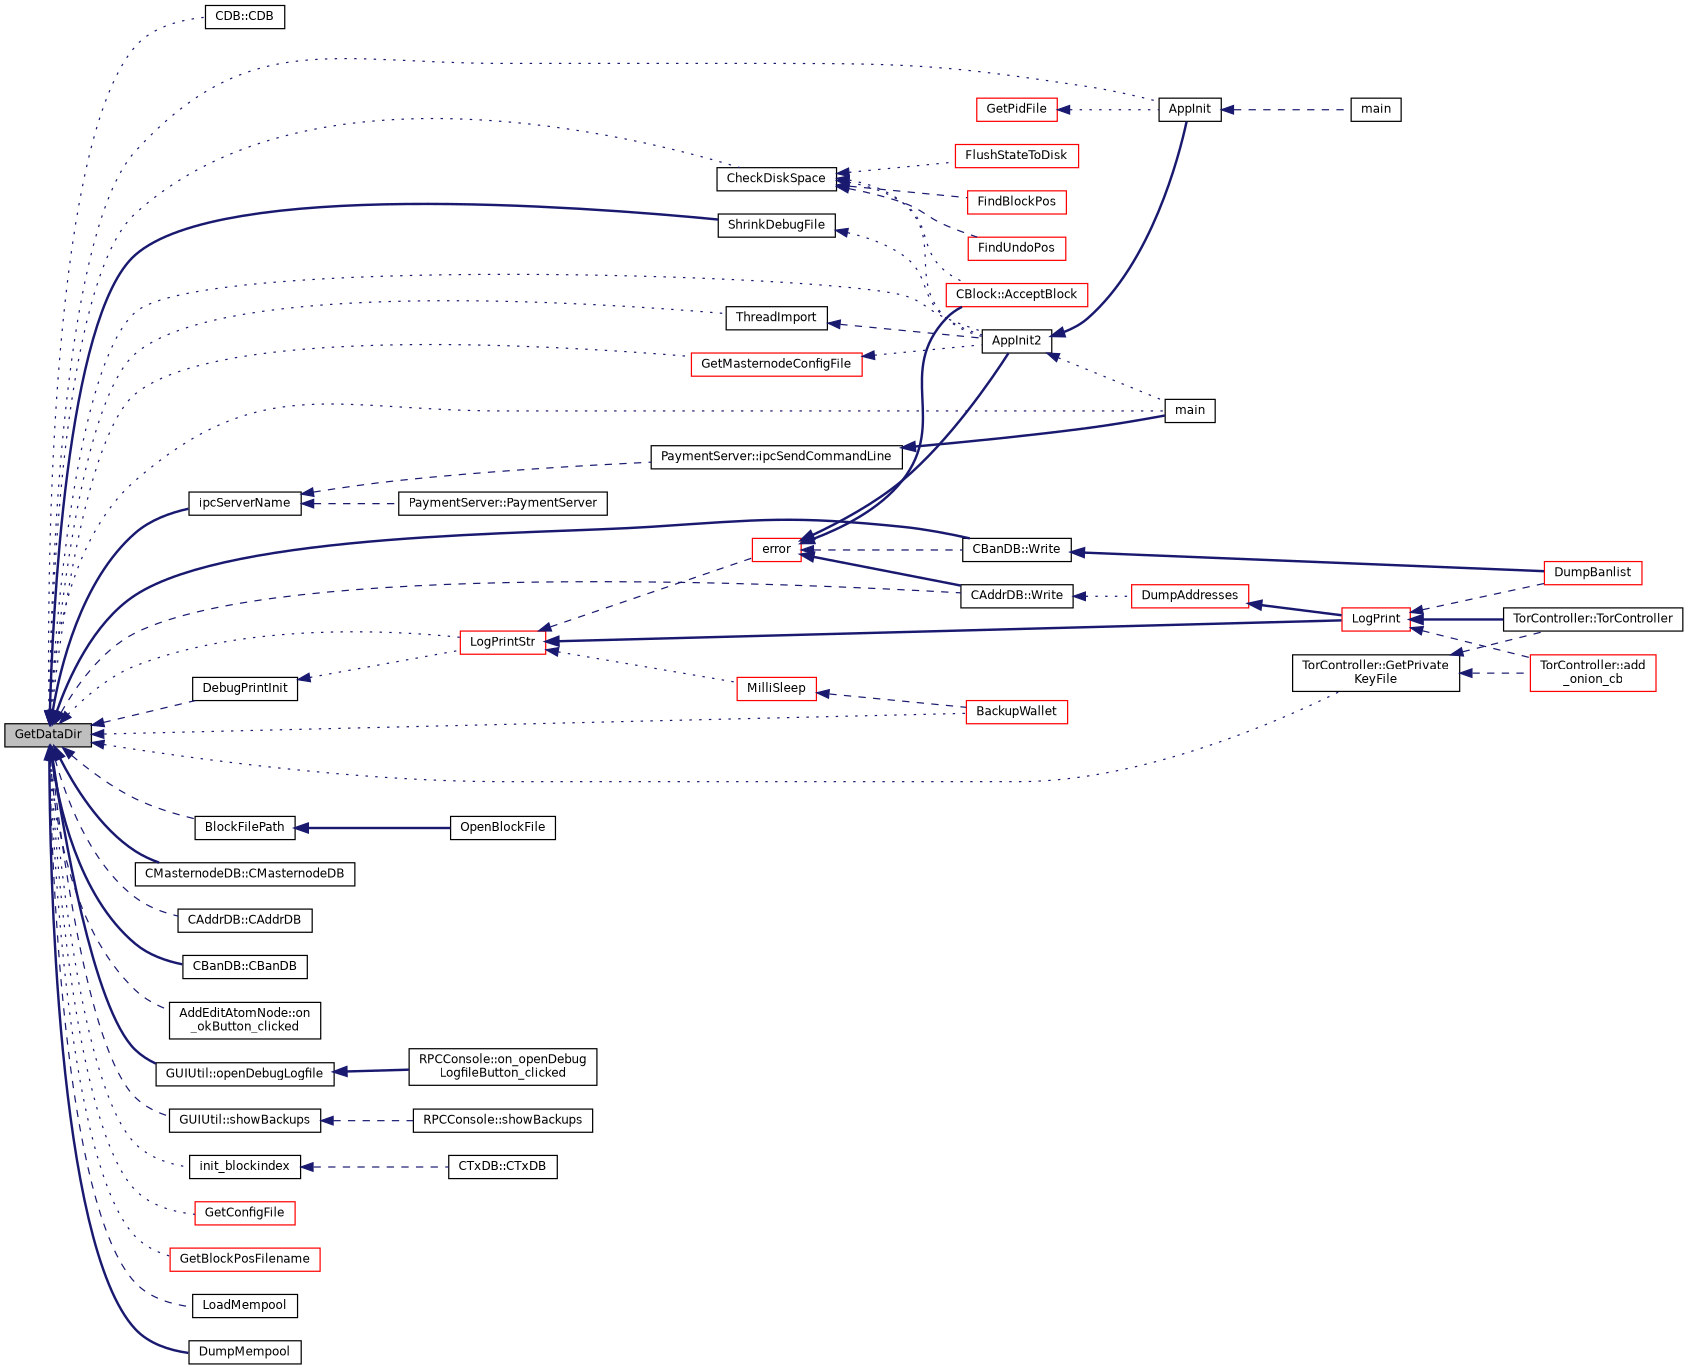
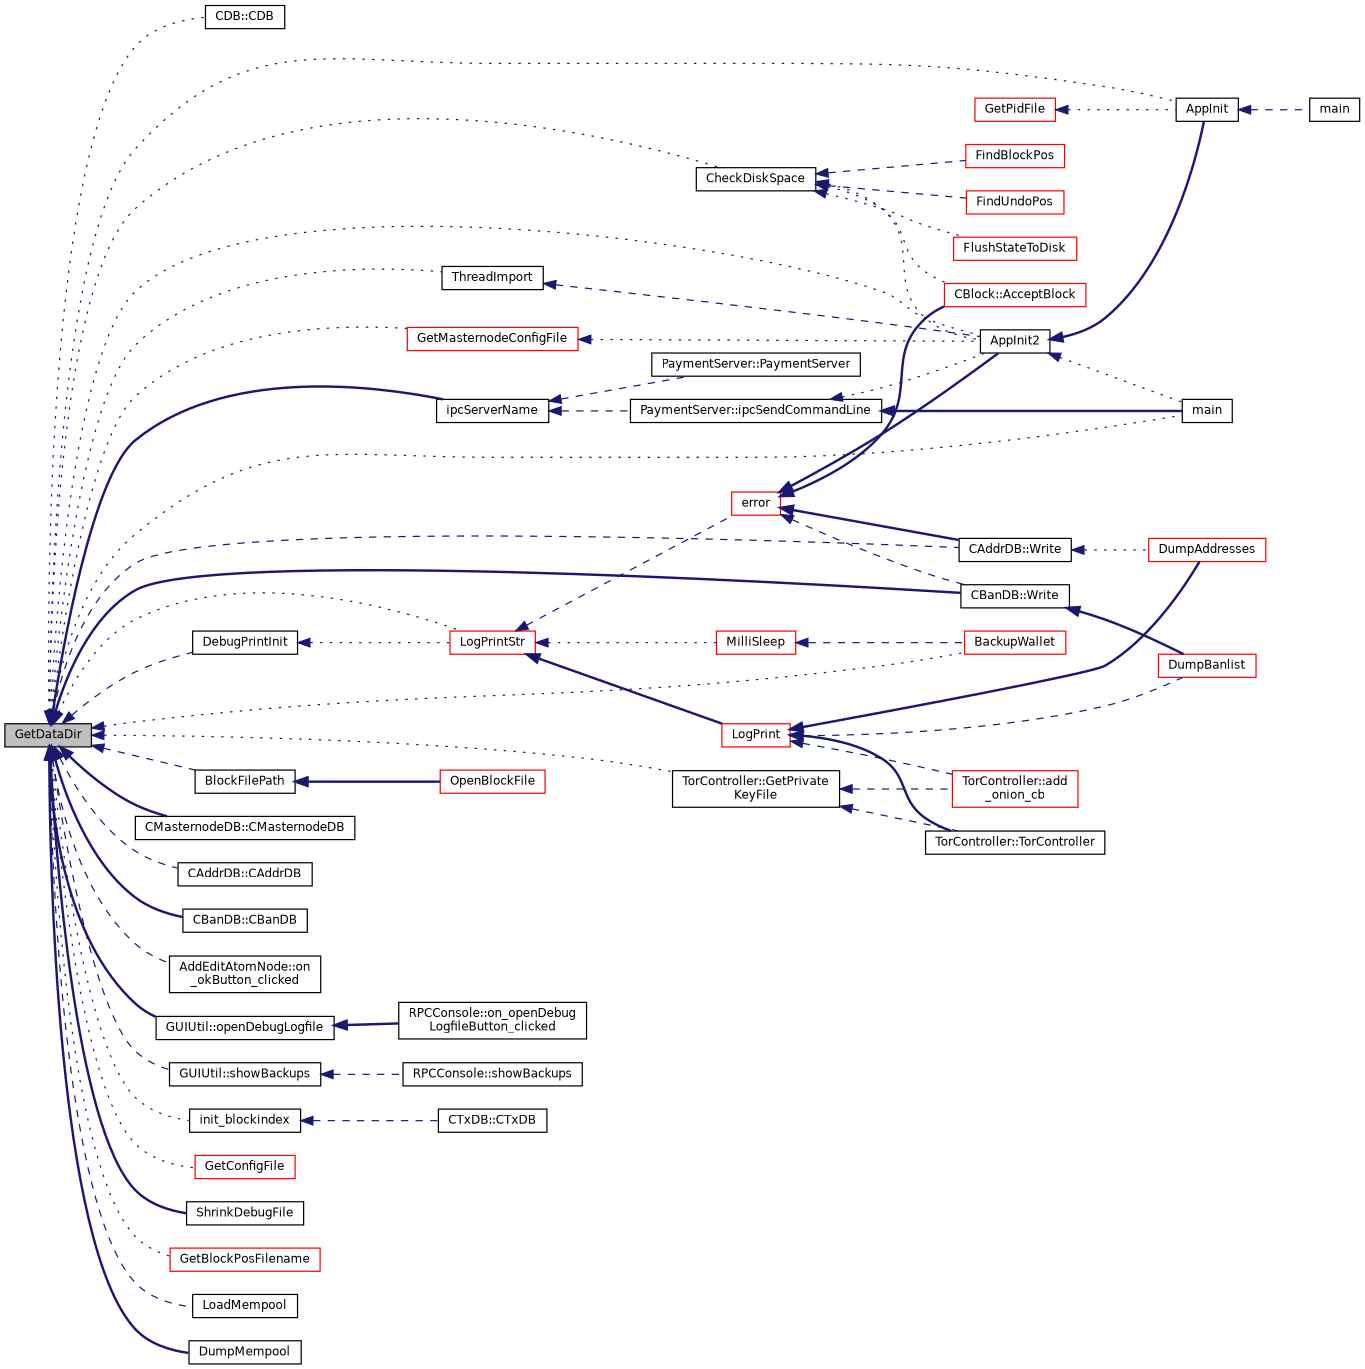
edge "AppInit2" -> "ShrinkDebugFile": now "AppInit2" -> "PaymentServer::ipcSendCommandLine"
edge "LogPrint" -> "DumpAddresses": reversed
node "OpenBlockFile": color black -> red
